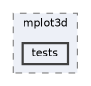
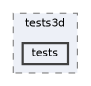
cluster "mplot3d": label "mplot3d" -> "tests3d"
